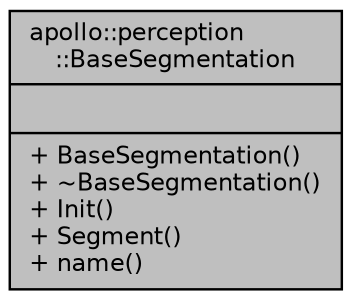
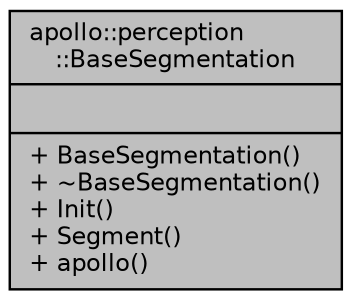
node "apollo::perception": text "+ name()" -> "+ apollo()"
